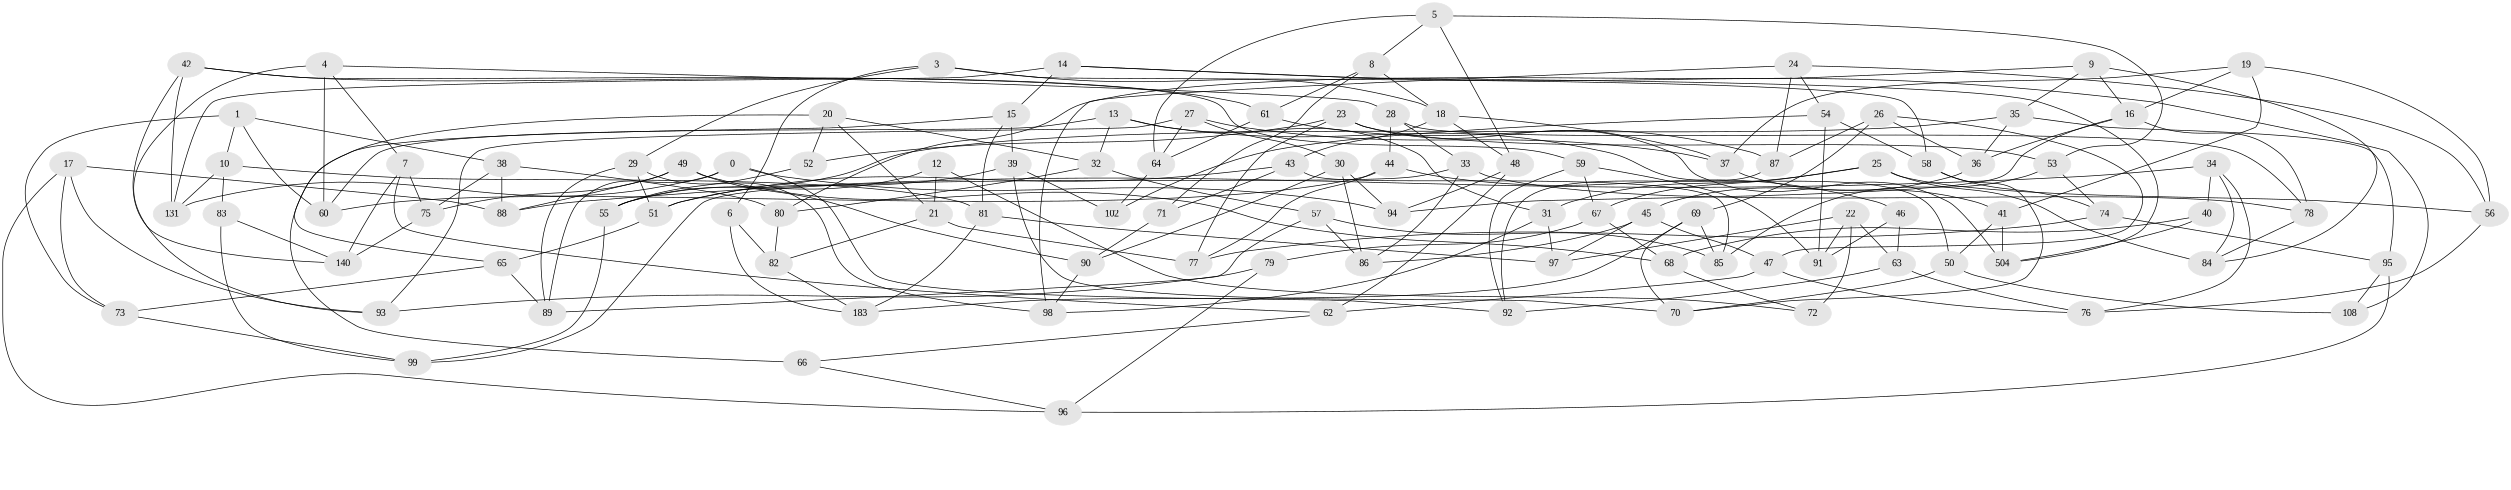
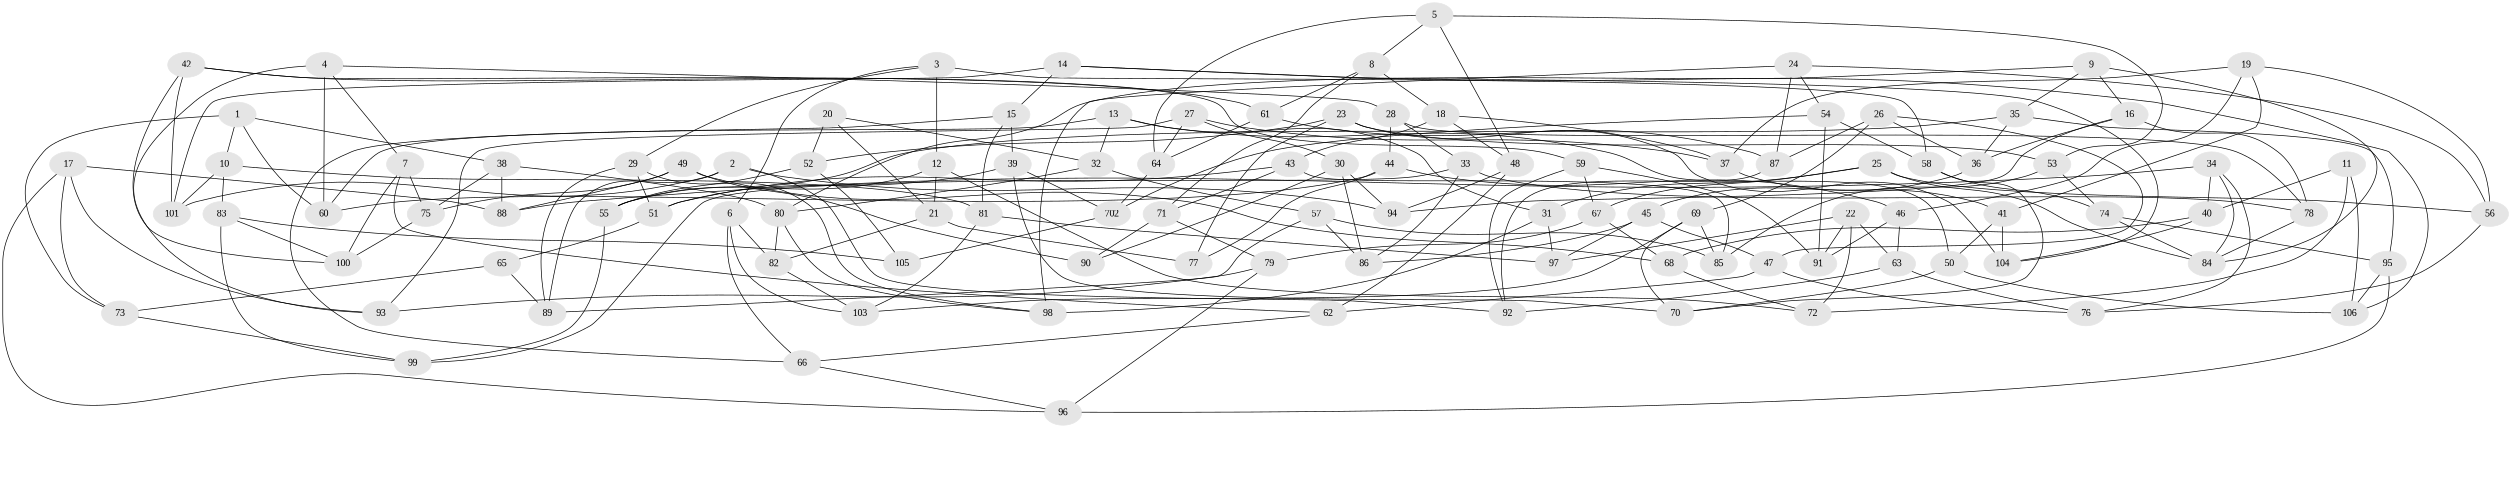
edge "3" -- "18": now "3" -- "12"
edge "19" -- "16": now "19" -- "46"
edge "20" -- "65": removed
node "0": label "0" -> "2"
node "11": added
node "131": label "131" -> "101"
node "102": label "102" -> "702"
edge "74" -- "77": now "74" -- "84"
edge "71" -- "79": added
node "140": label "140" -> "100"
node "105": added
node "504": label "504" -> "104"
edge "90" -- "98": now "80" -- "98"
edge "6" -- "66": added
node "183": label "183" -> "103"
node "108": label "108" -> "106"
